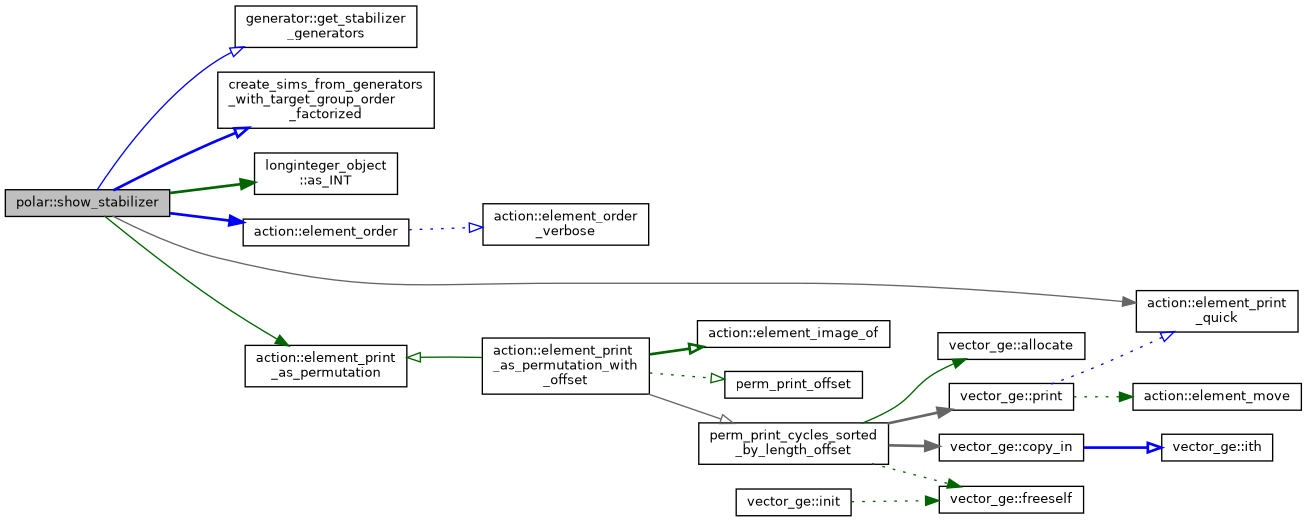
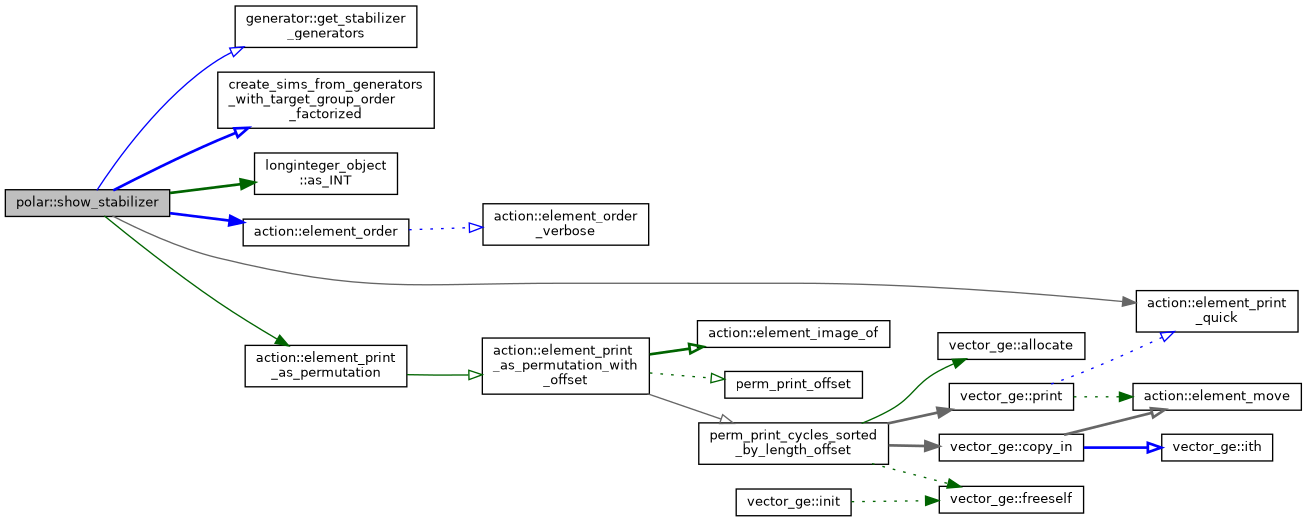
edge "action::element_print _as_permutation_with _offset" -> "action::element_print _as_permutation": reversed
edge "vector_ge::copy_in" -> "action::element_move": added
